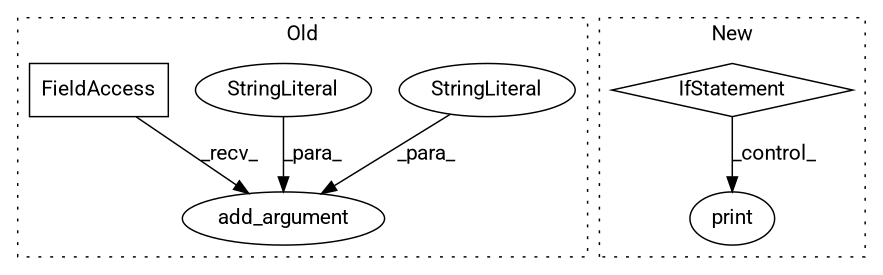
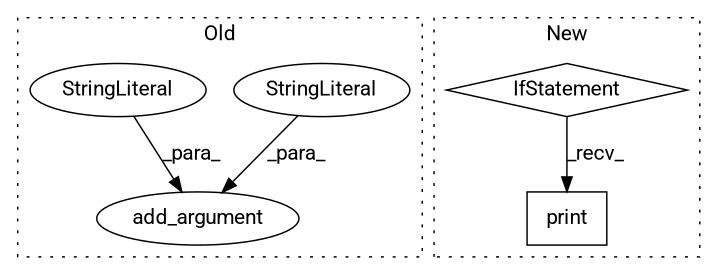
node "FieldAccess": removed
edge "IfStatement" -> "print": label "_control_" -> "_recv_"
node "print": shape ellipse -> box
